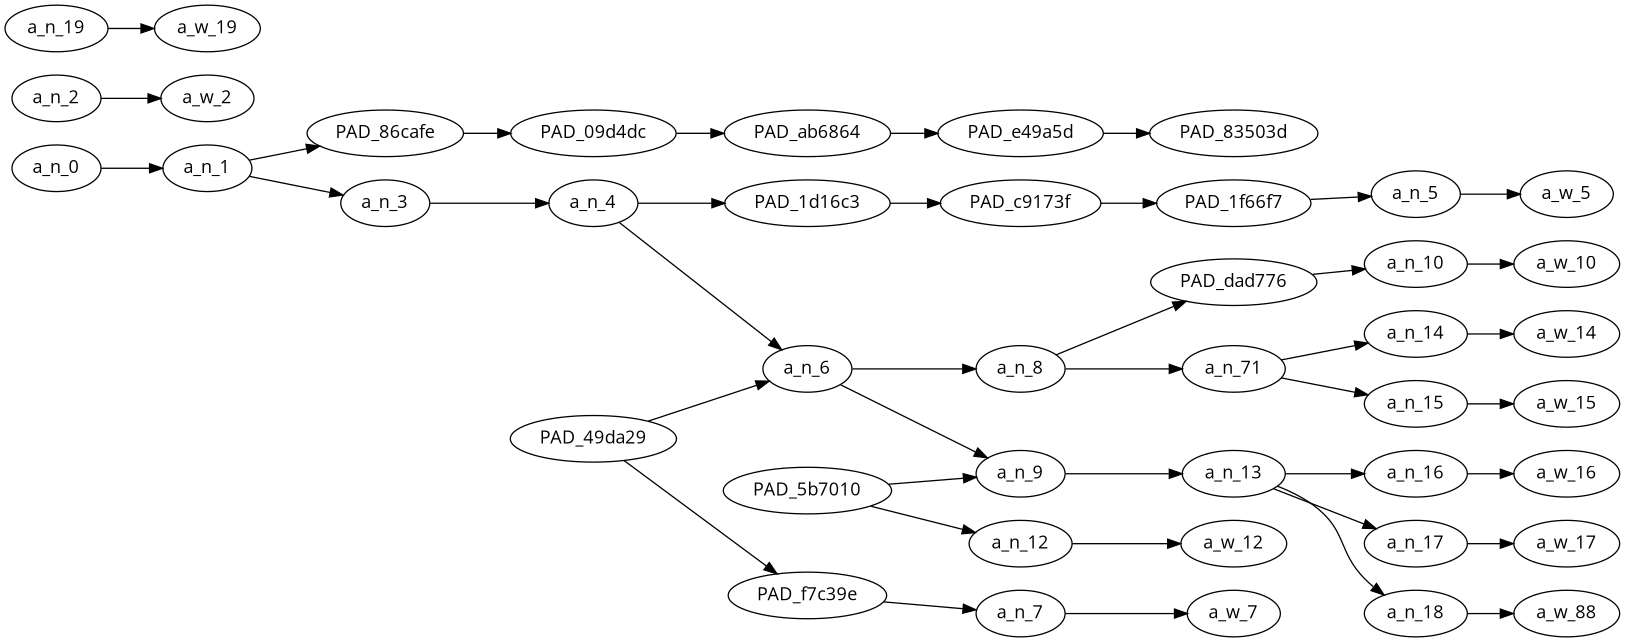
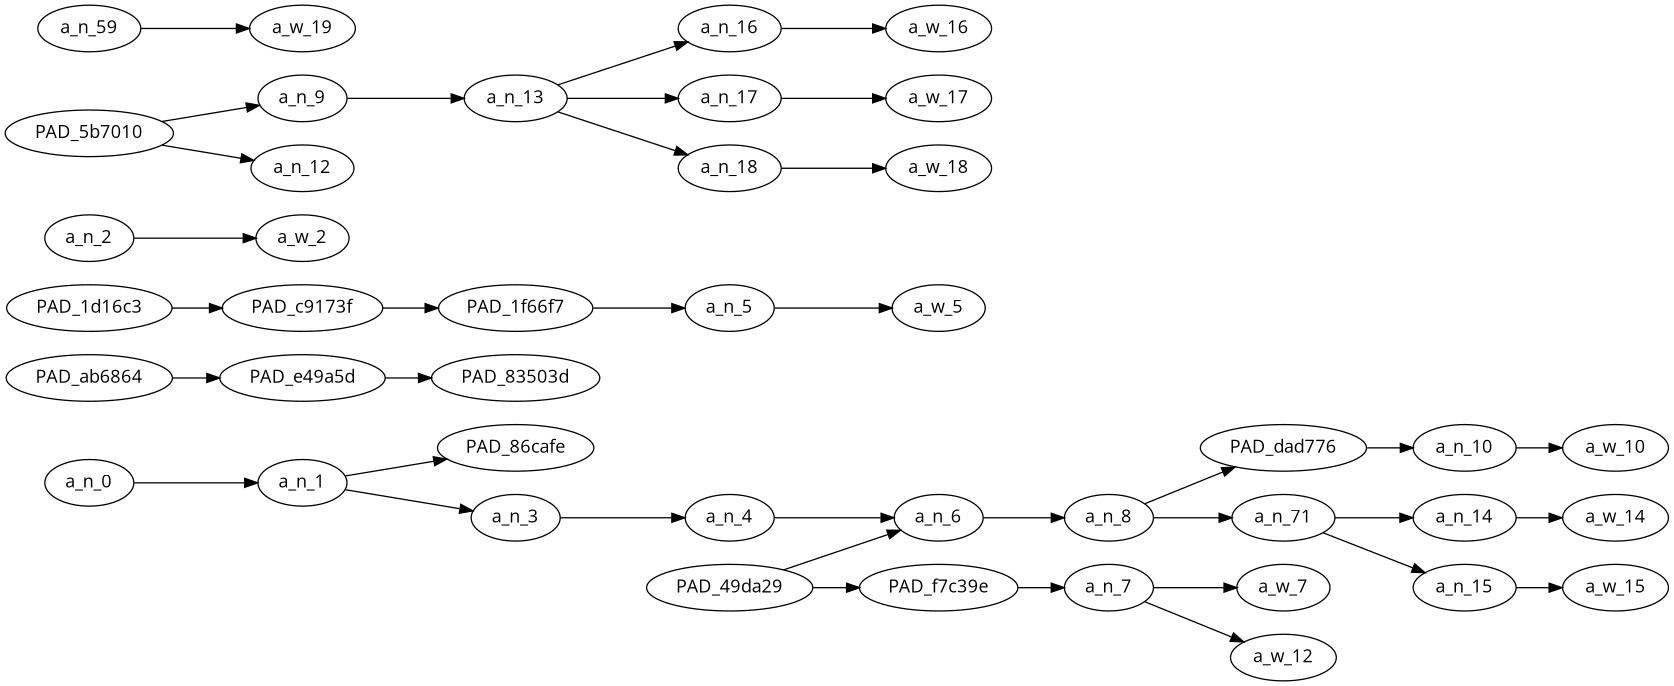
node "a_n_19": label "a_n_19" -> "a_n_59"
node "PAD_09d4dc": removed
edge "a_n_4" -> "PAD_1d16c3": removed
edge "a_n_6" -> "a_n_9": removed
edge "a_n_12" -> "a_w_12": now "a_n_7" -> "a_w_12"
node "a_w_88": label "a_w_88" -> "a_w_18"
